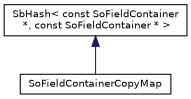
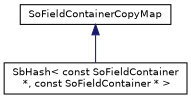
edge "SoFieldContainerCopyMap" -> "SbHash< const SoFieldContainer *, const SoFieldContainer * >": reversed
